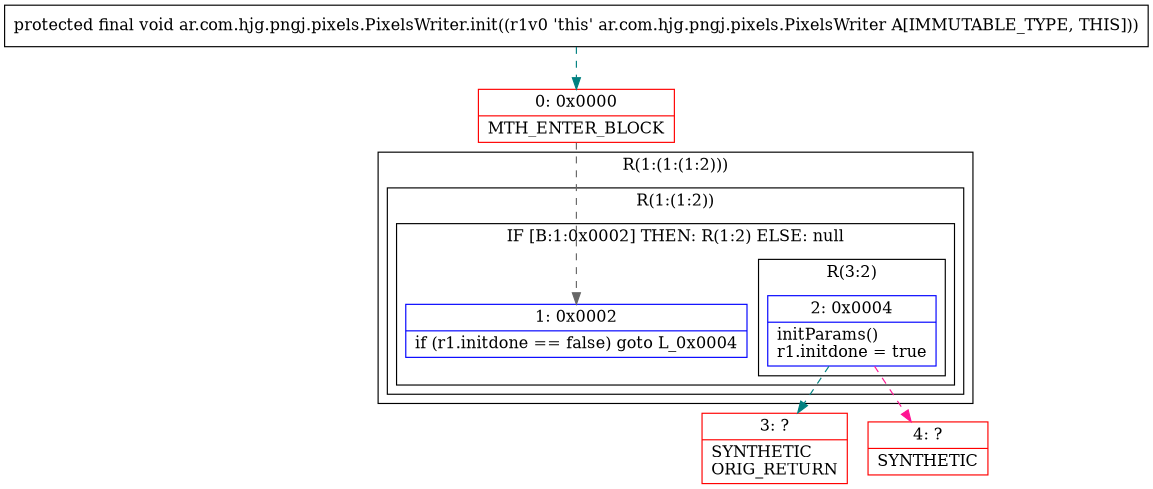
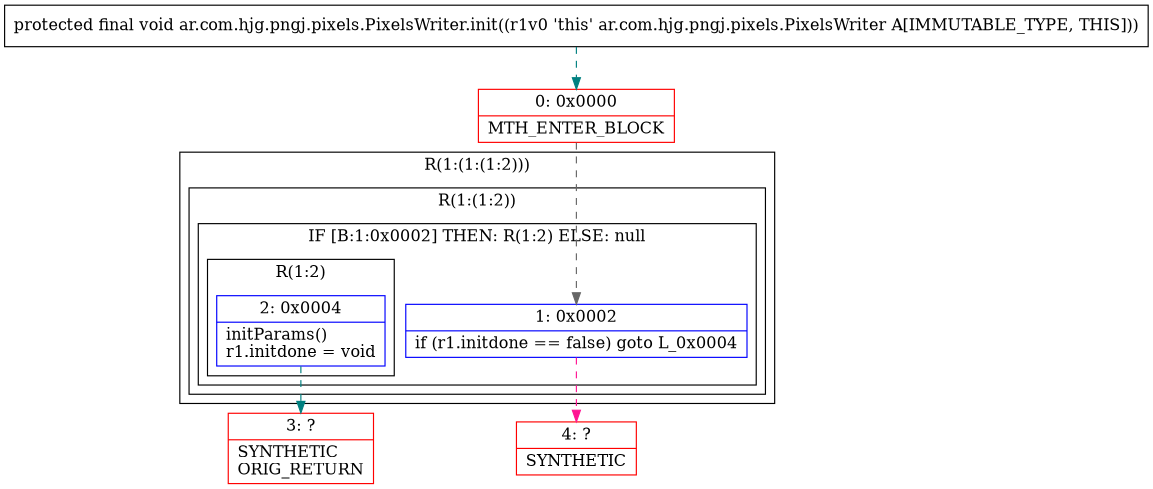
cluster "R(3:2)": label "R(3:2)" -> "R(1:2)"
node "2: 0x0004": text "r1.initdone = true" -> "r1.initdone = void"
edge "2: 0x0004" -> "4: ?": now "1: 0x0002" -> "4: ?"
